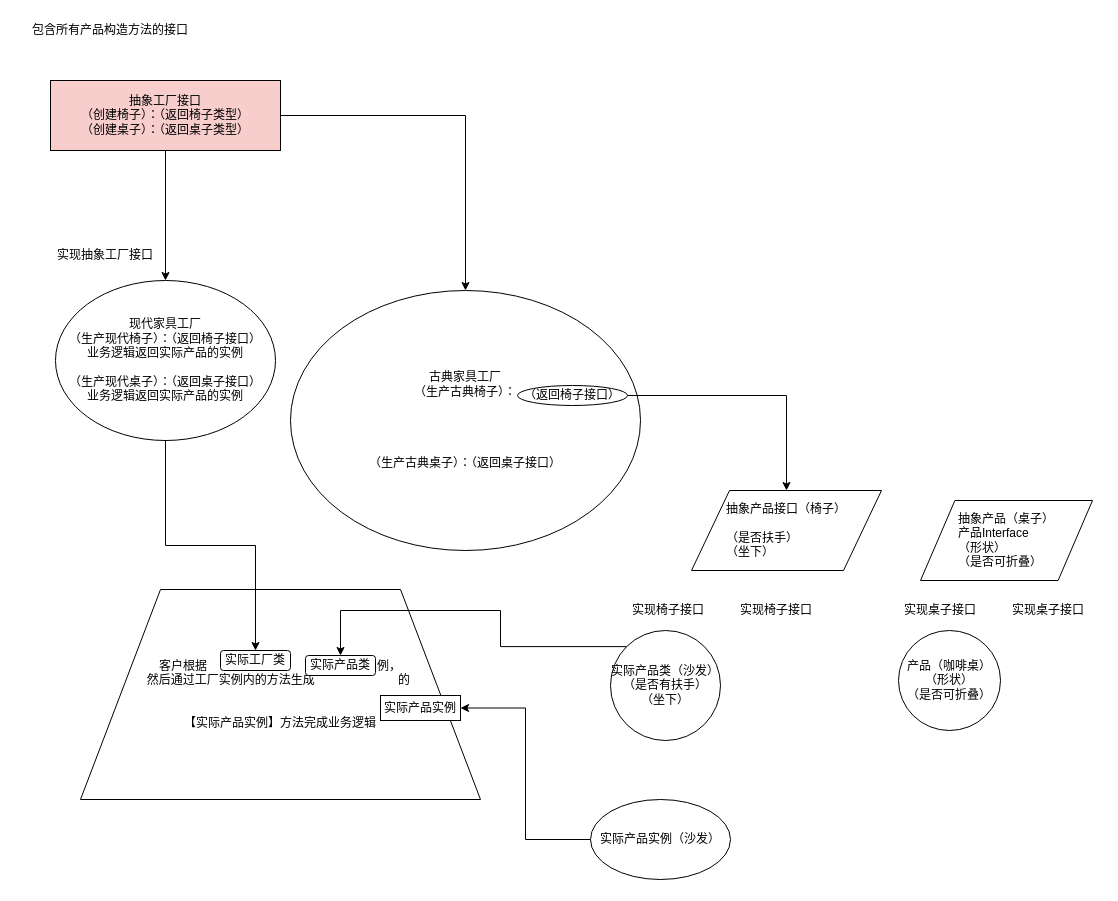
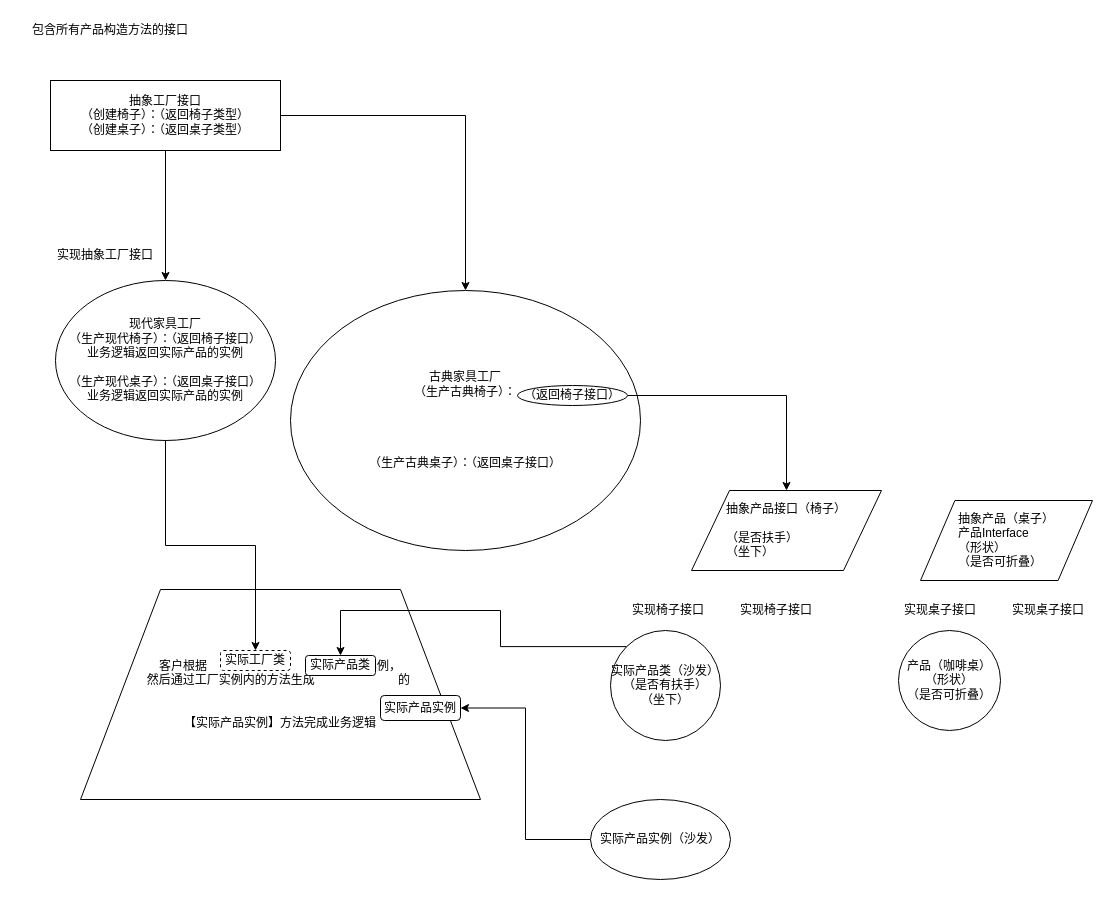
node "抽象工厂接口 （创建椅子）：（返回椅子类型） （创建桌子）：（返回桌子类型）": fillcolor #f8cecc -> #ffffff
node "实际工厂类": style solid -> dashed
node "实际产品实例": shape rectangle -> rounded rectangle
